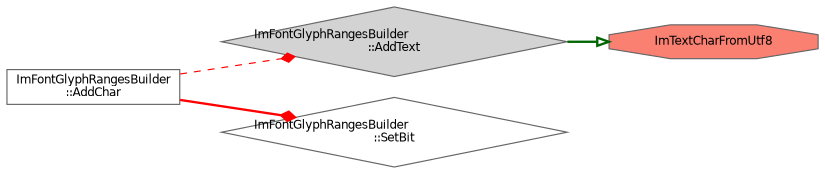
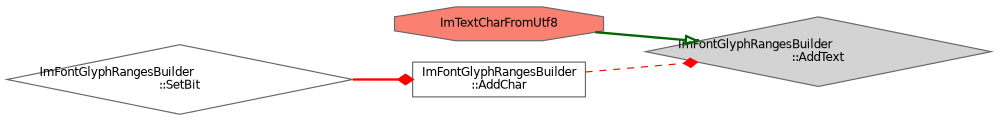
edge "ImFontGlyphRangesBuilder ::AddText" -> "ImTextCharFromUtf8": reversed
edge "ImFontGlyphRangesBuilder ::AddChar" -> "ImFontGlyphRangesBuilder ::SetBit": reversed
